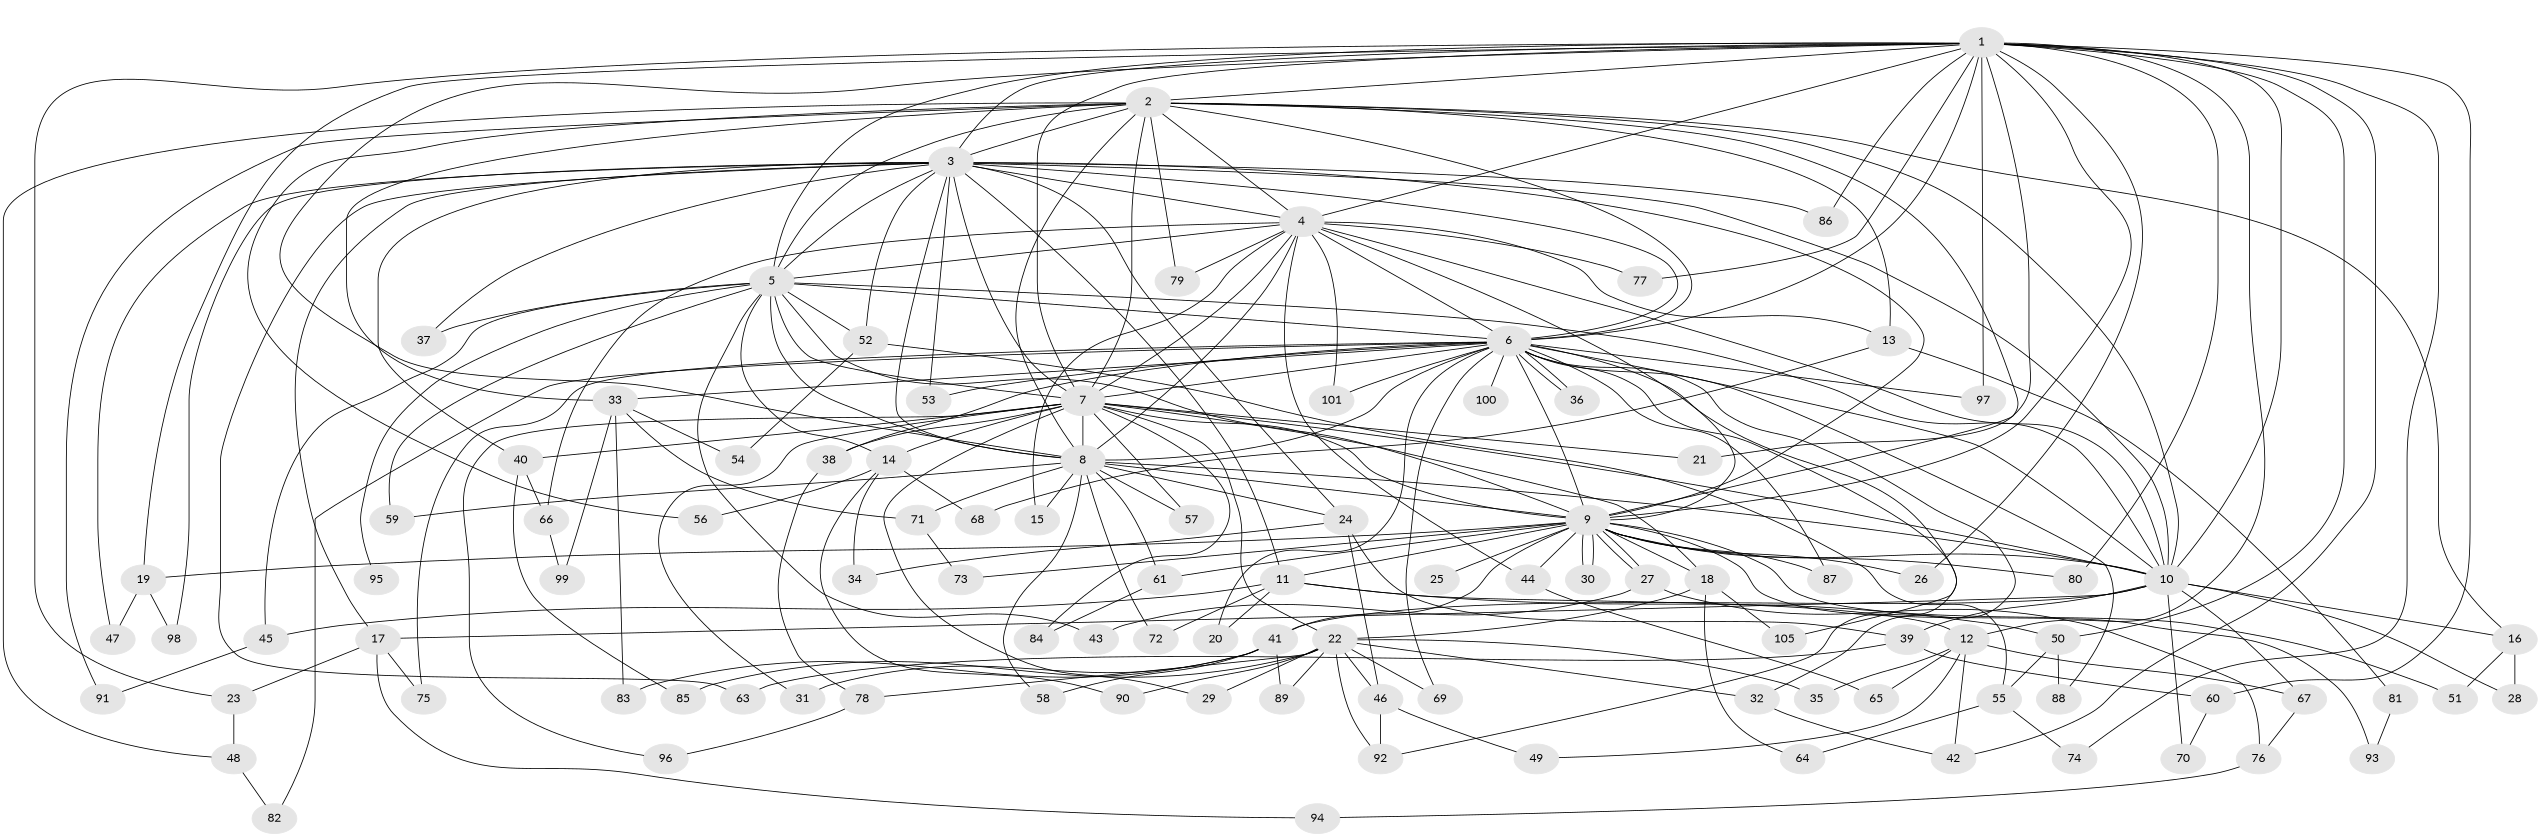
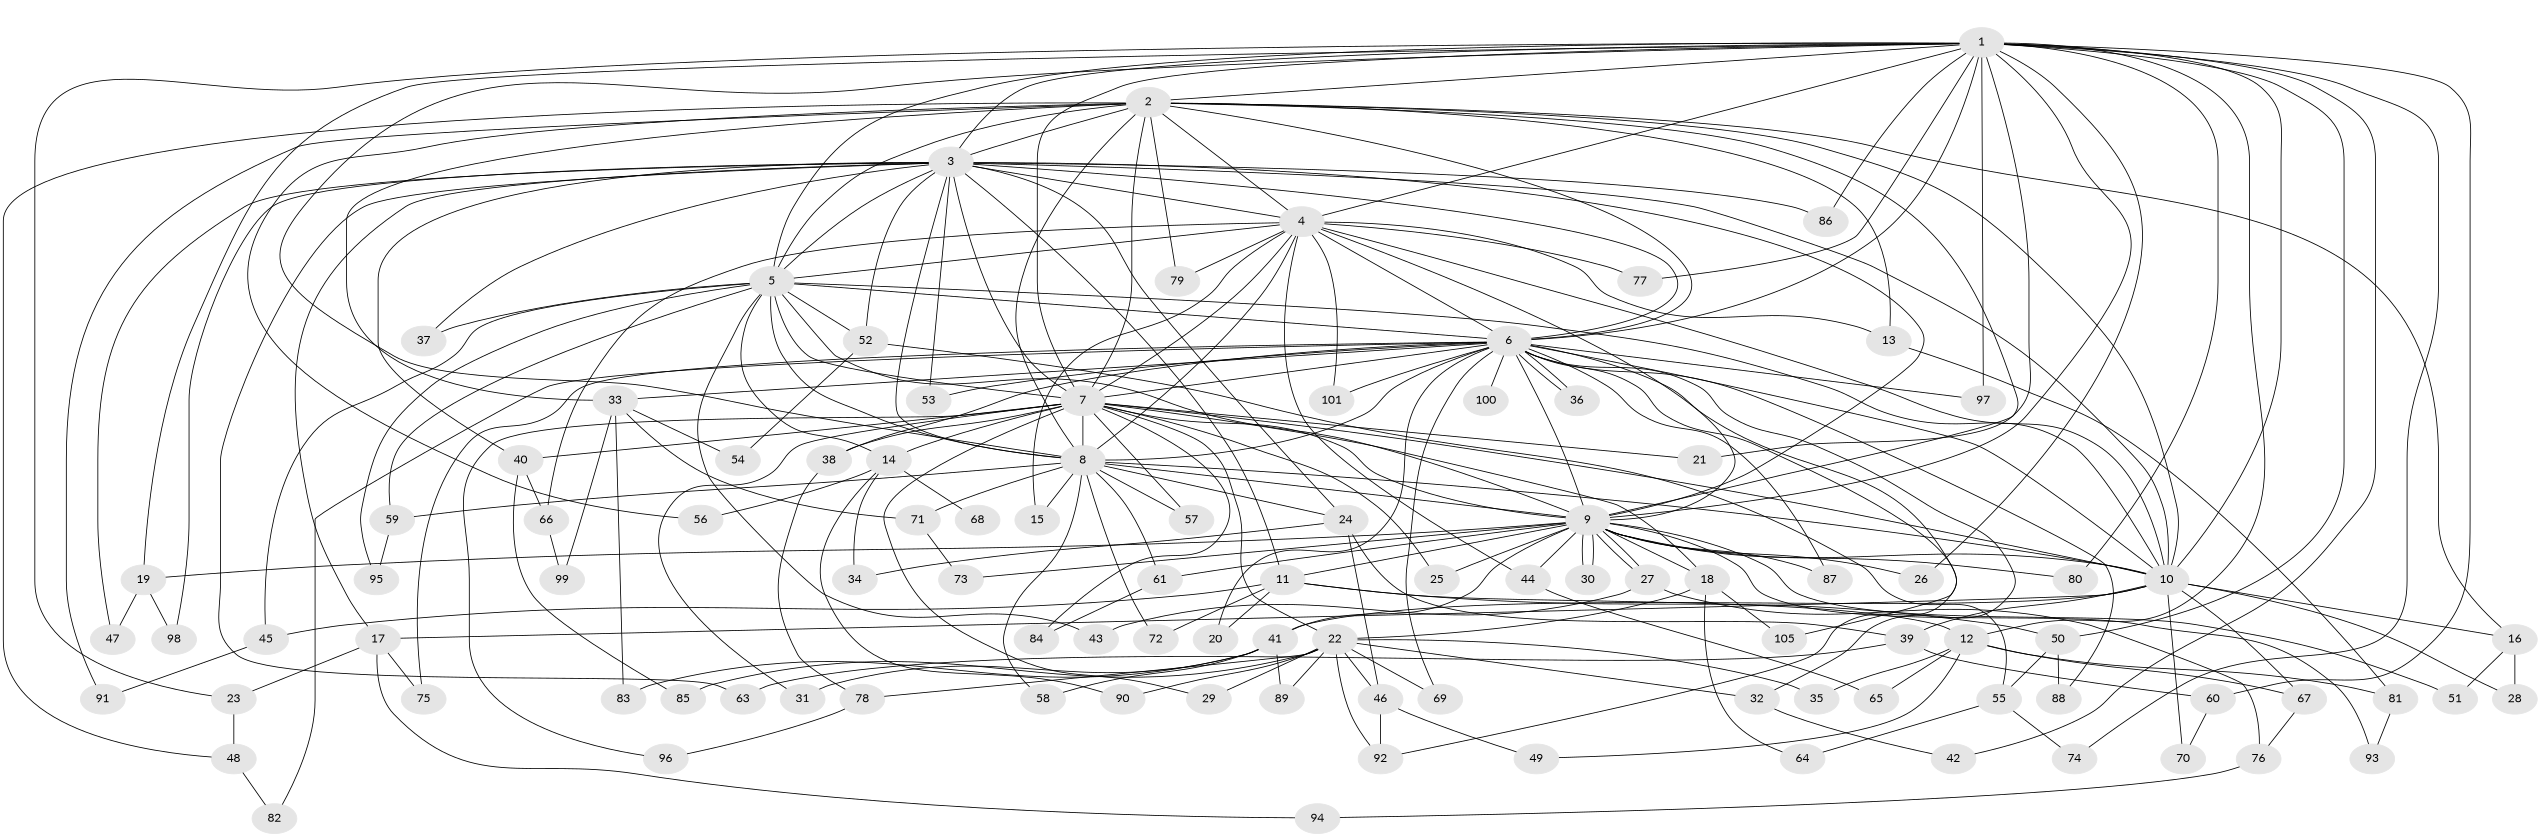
edge "13" -- "68": removed
edge "7" -- "25": added
edge "59" -- "95": added
edge "12" -- "42": now "12" -- "81"
